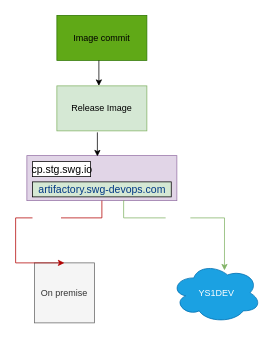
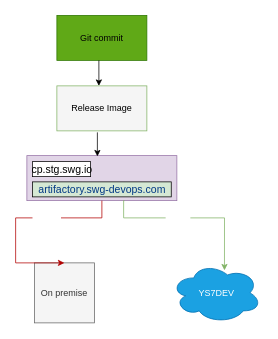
node "Image commit": label "Image commit" -> "Git commit"
node "Release Image": fillcolor #d5e8d4 -> #f5f5f5
node "YS1DEV": label "YS1DEV" -> "YS7DEV"
